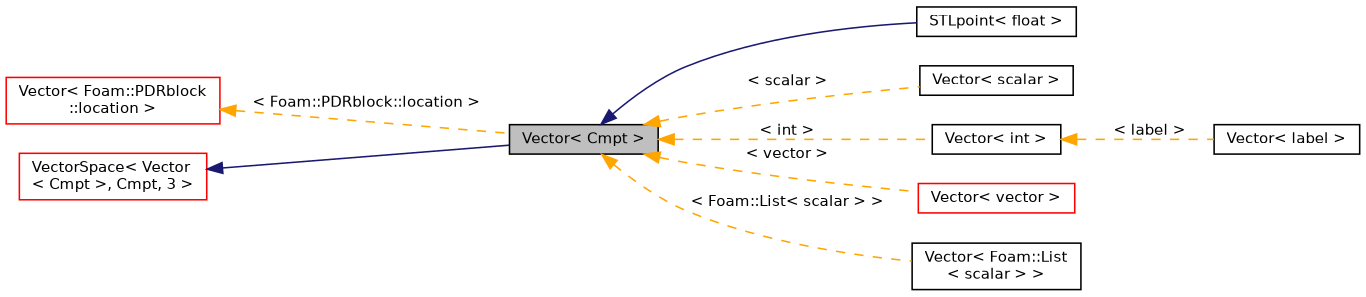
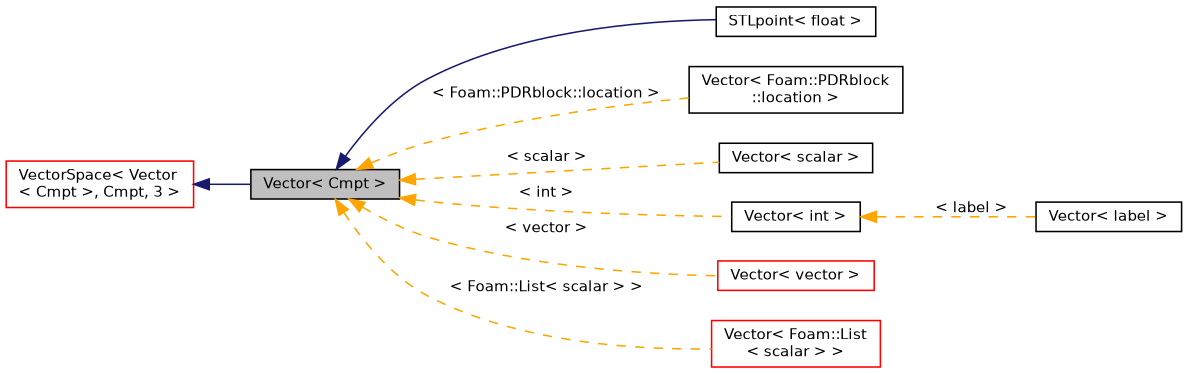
node "Vector< Foam::PDRblock ::location >": color red -> black
edge "Vector< Cmpt >" -> "Vector< Foam::PDRblock ::location >": reversed
node "Vector< Foam::List < scalar > >": color black -> red
